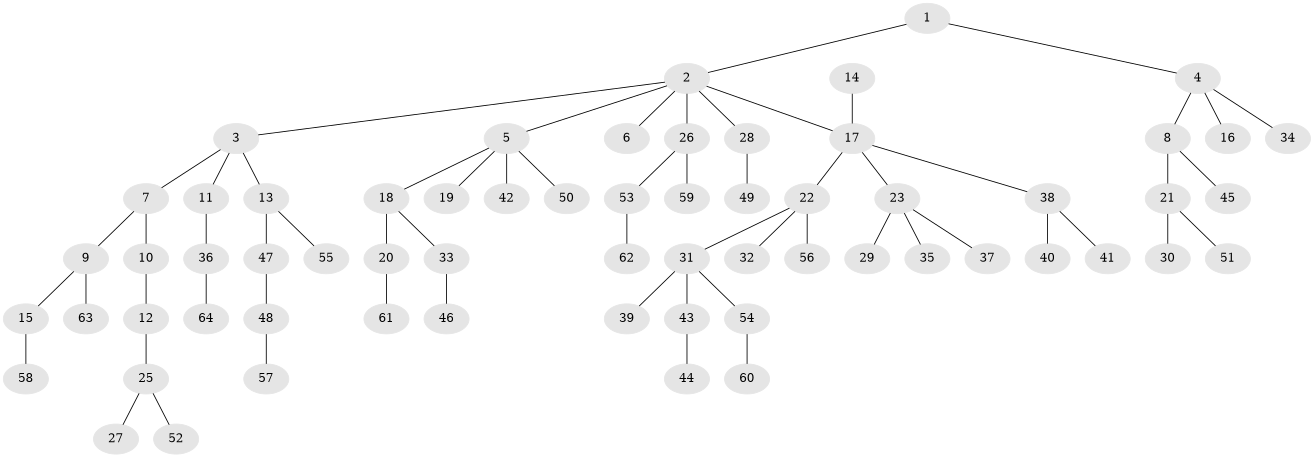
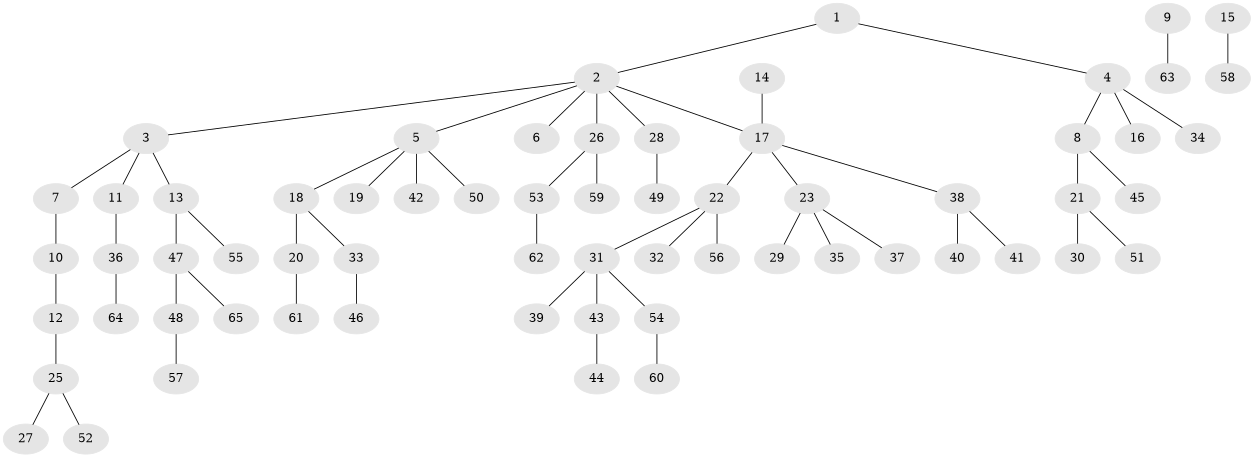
edge "7" -- "9": removed
edge "9" -- "15": removed
node "65": added
